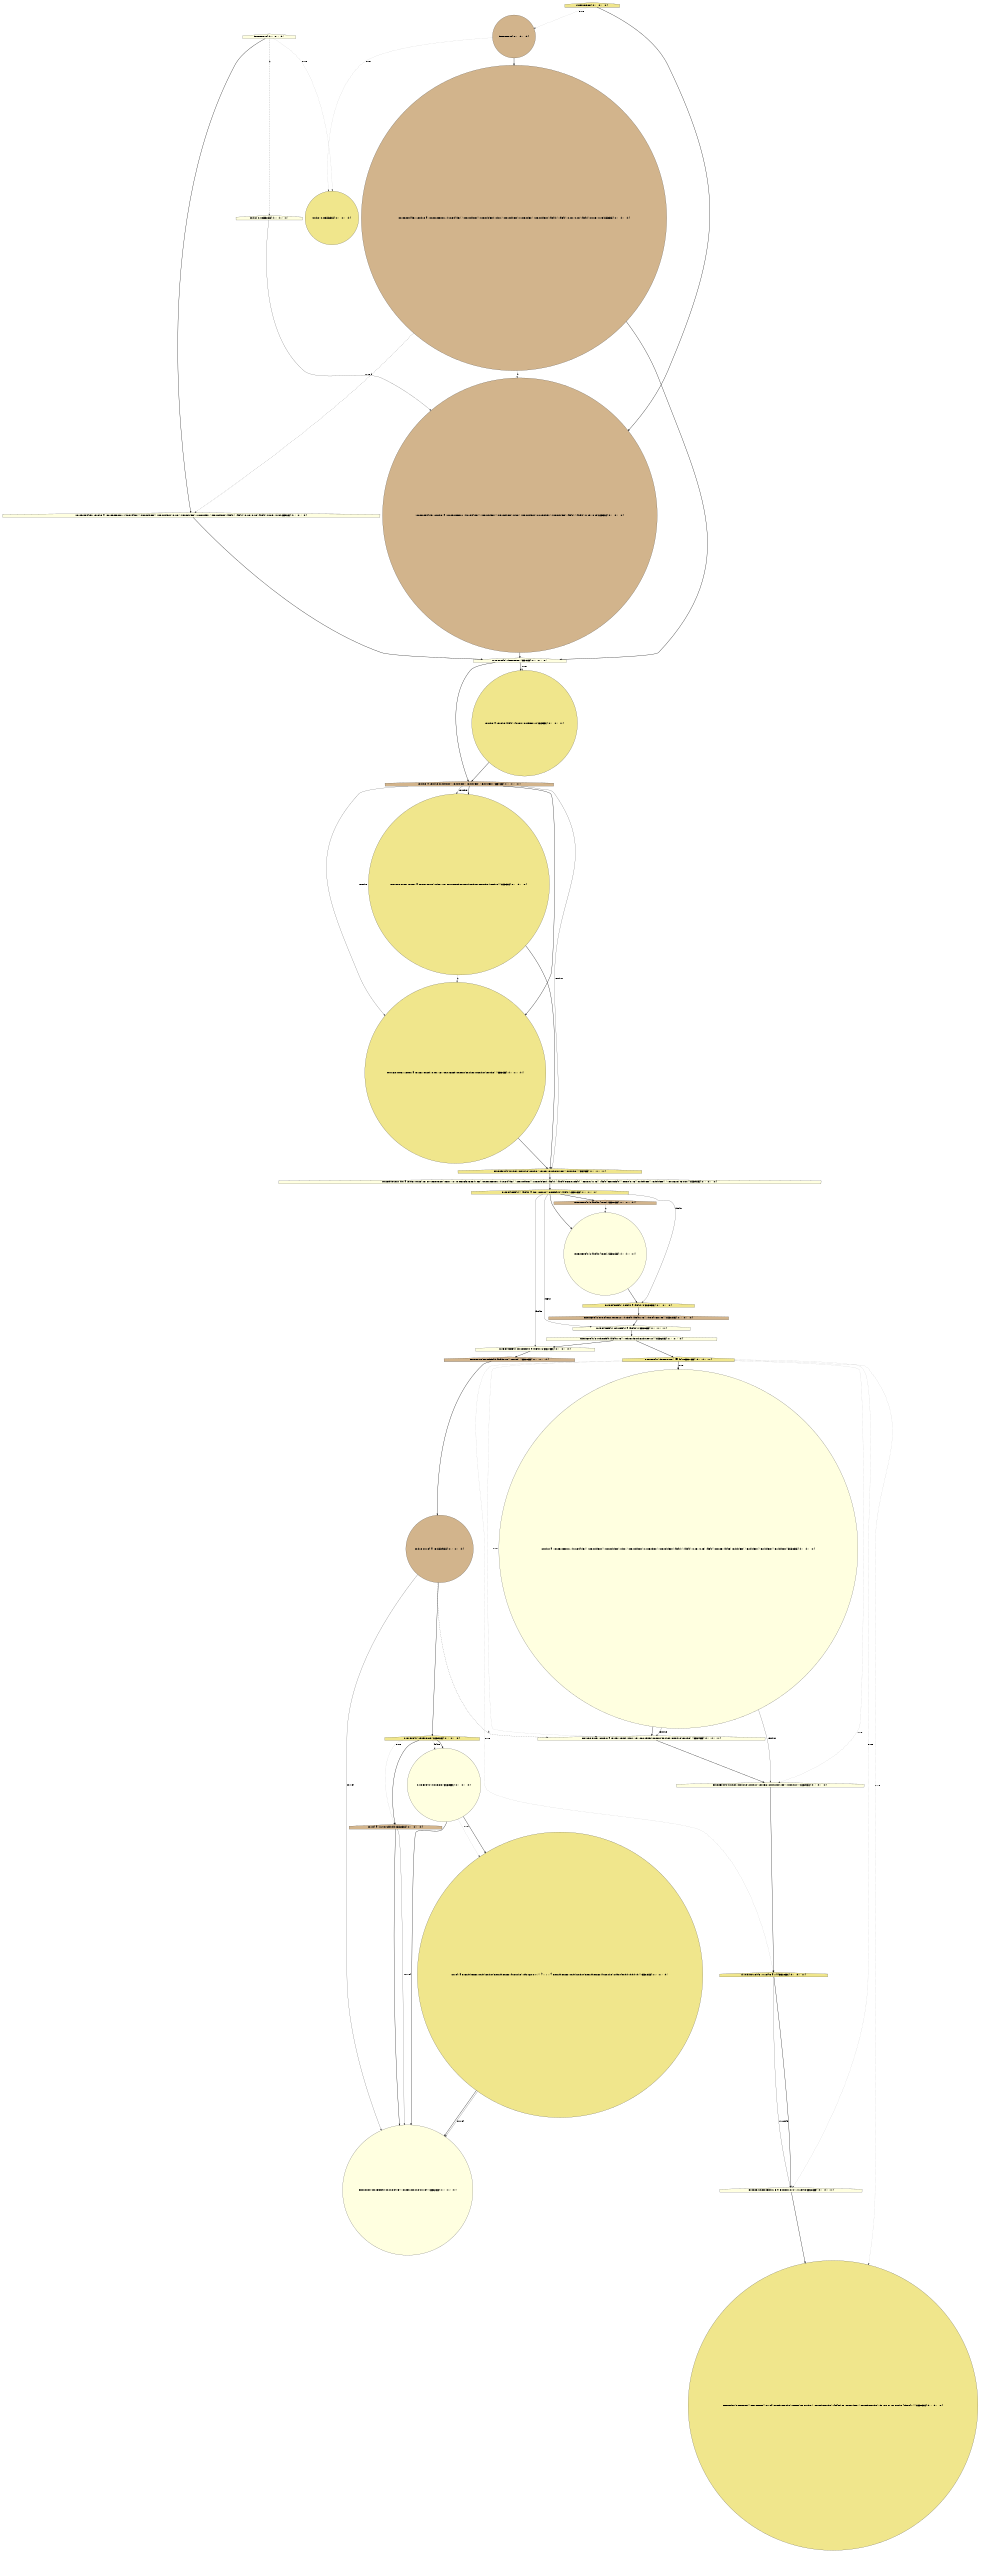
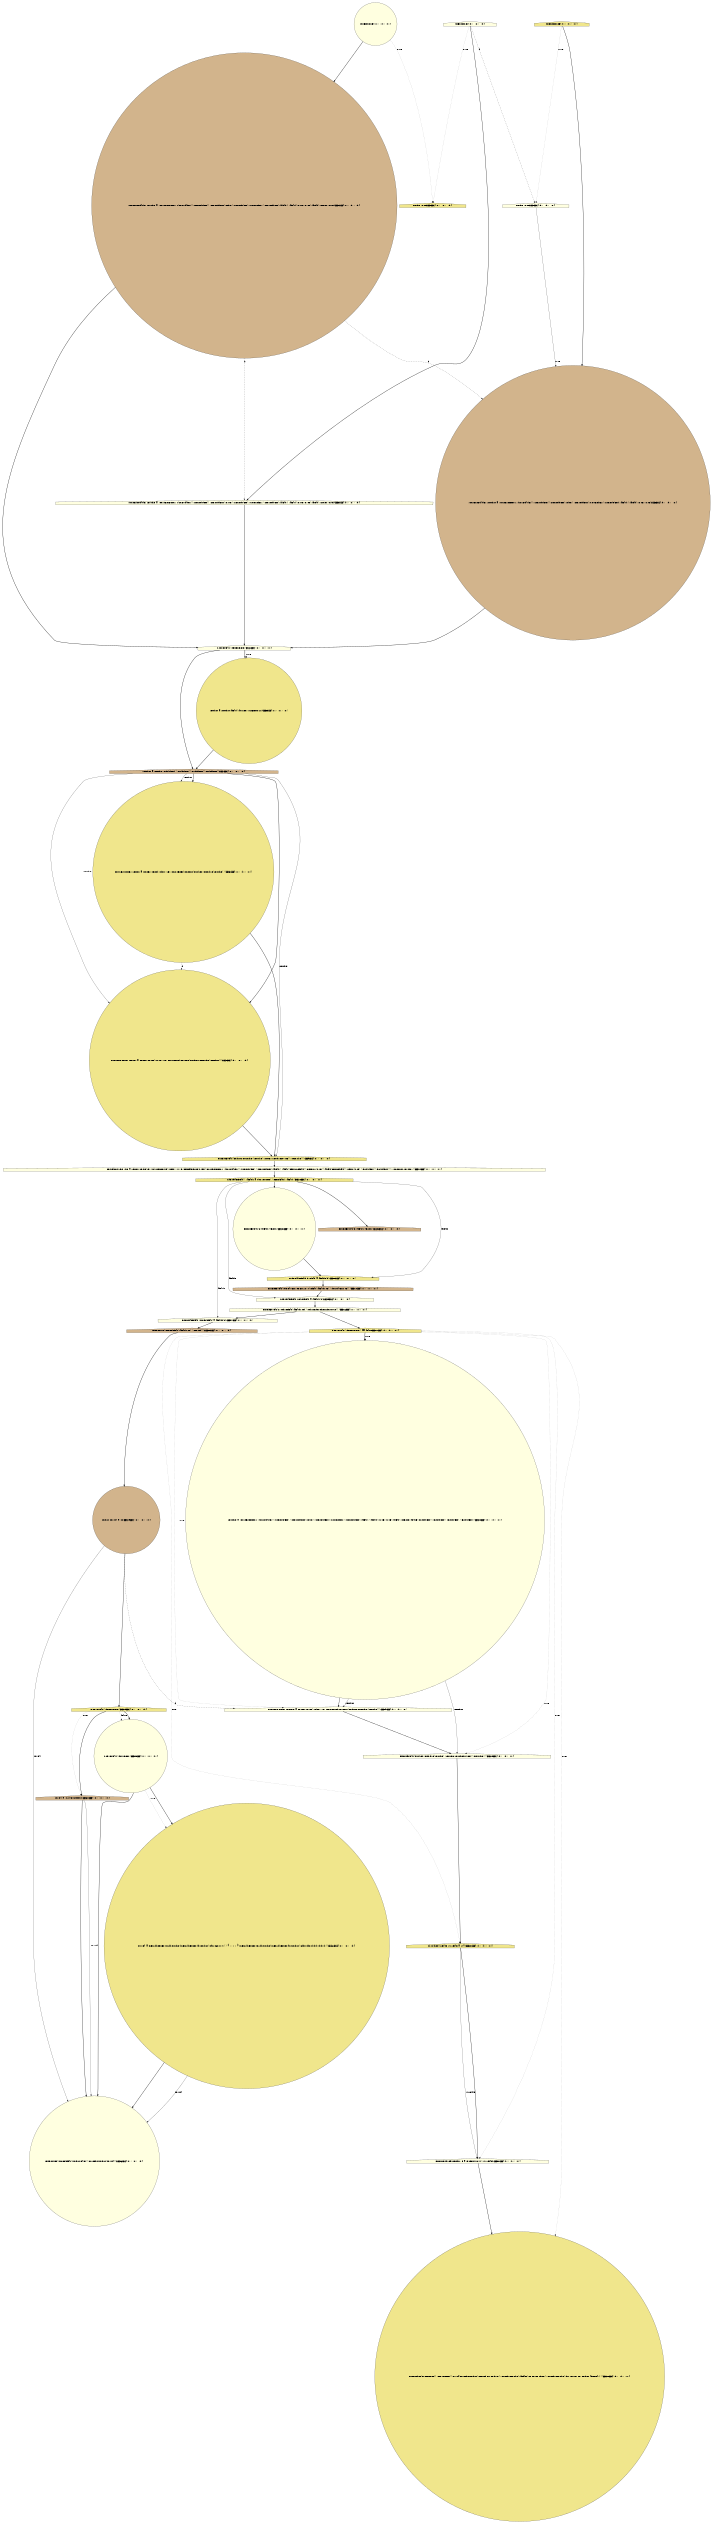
edge "doTestCoerce['0', '0', '1']" -> "doTestStore['1', '0', '0']": now "doTestCoerce['0', '0', '1']" -> "String type@@@2@@@['0', '0', '1']"
node "doTestStore['1', '0', '0']": fillcolor tan -> lightyellow
node "String type@@@2@@@['1', '1', '0']": shape circle -> house
edge "assertEquals(3,fields.length)@@@12@@@['1', '1', '0']" -> "assertEquals(2,fields.length)@@@12@@@['0', '0', '1']": removed, label "0"
